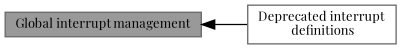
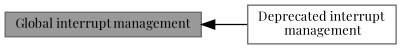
node "Deprecated interrupt definitions": label "Deprecated interrupt definitions" -> "Deprecated interrupt management"
